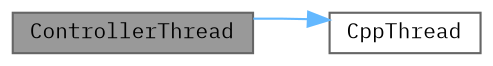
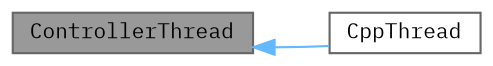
edge "ControllerThread" -> "CppThread": reversed
